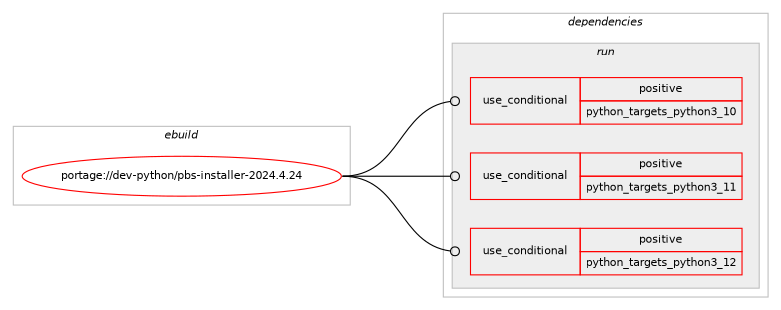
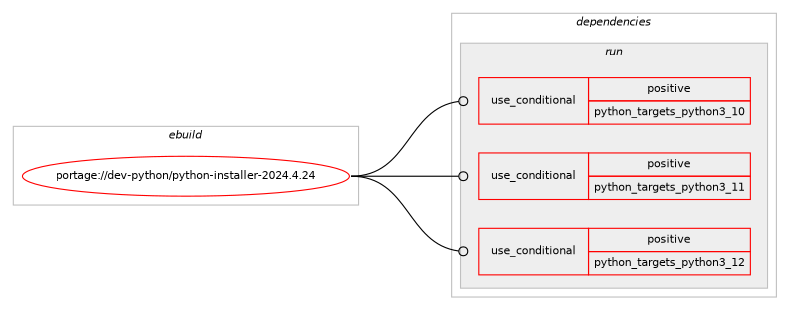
node "portage://dev-python/pbs-installer-2024.4.24": label "portage://dev-python/pbs-installer-2024.4.24" -> "portage://dev-python/python-installer-2024.4.24"
